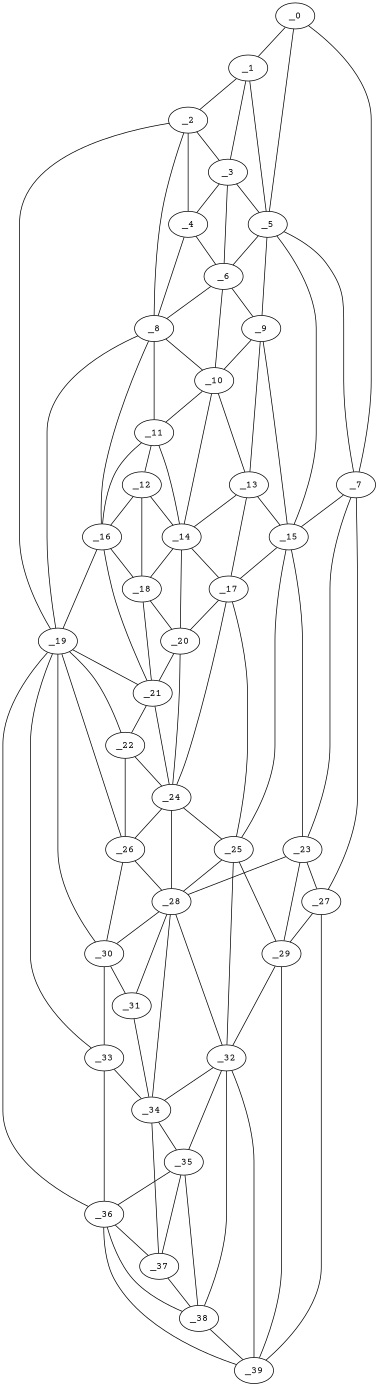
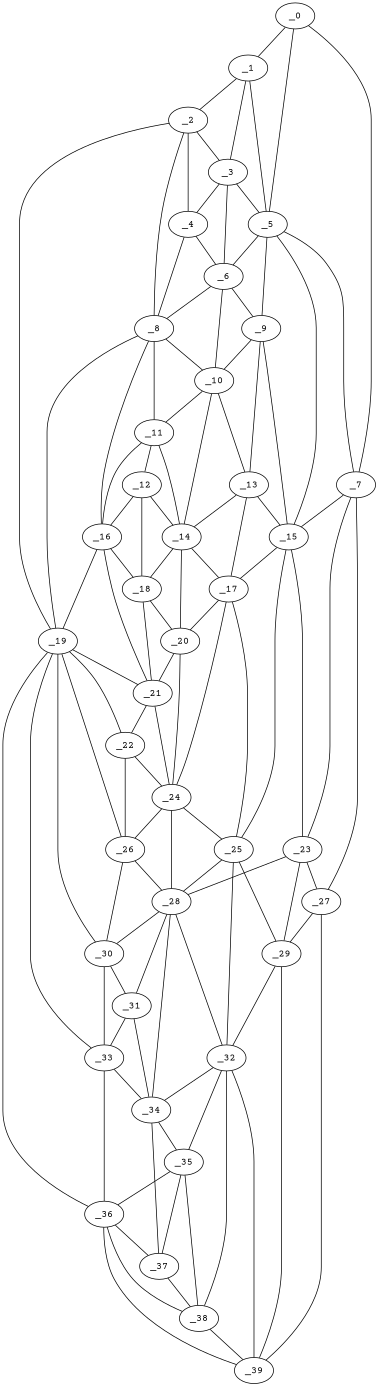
edge "_31" -- "_33": added
